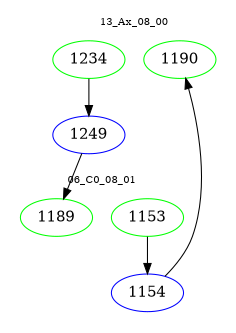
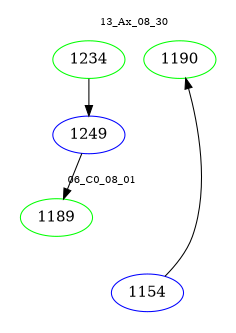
cluster "13_Ax_08_00": label "13_Ax_08_00" -> "13_Ax_08_30"
node "1153": removed
